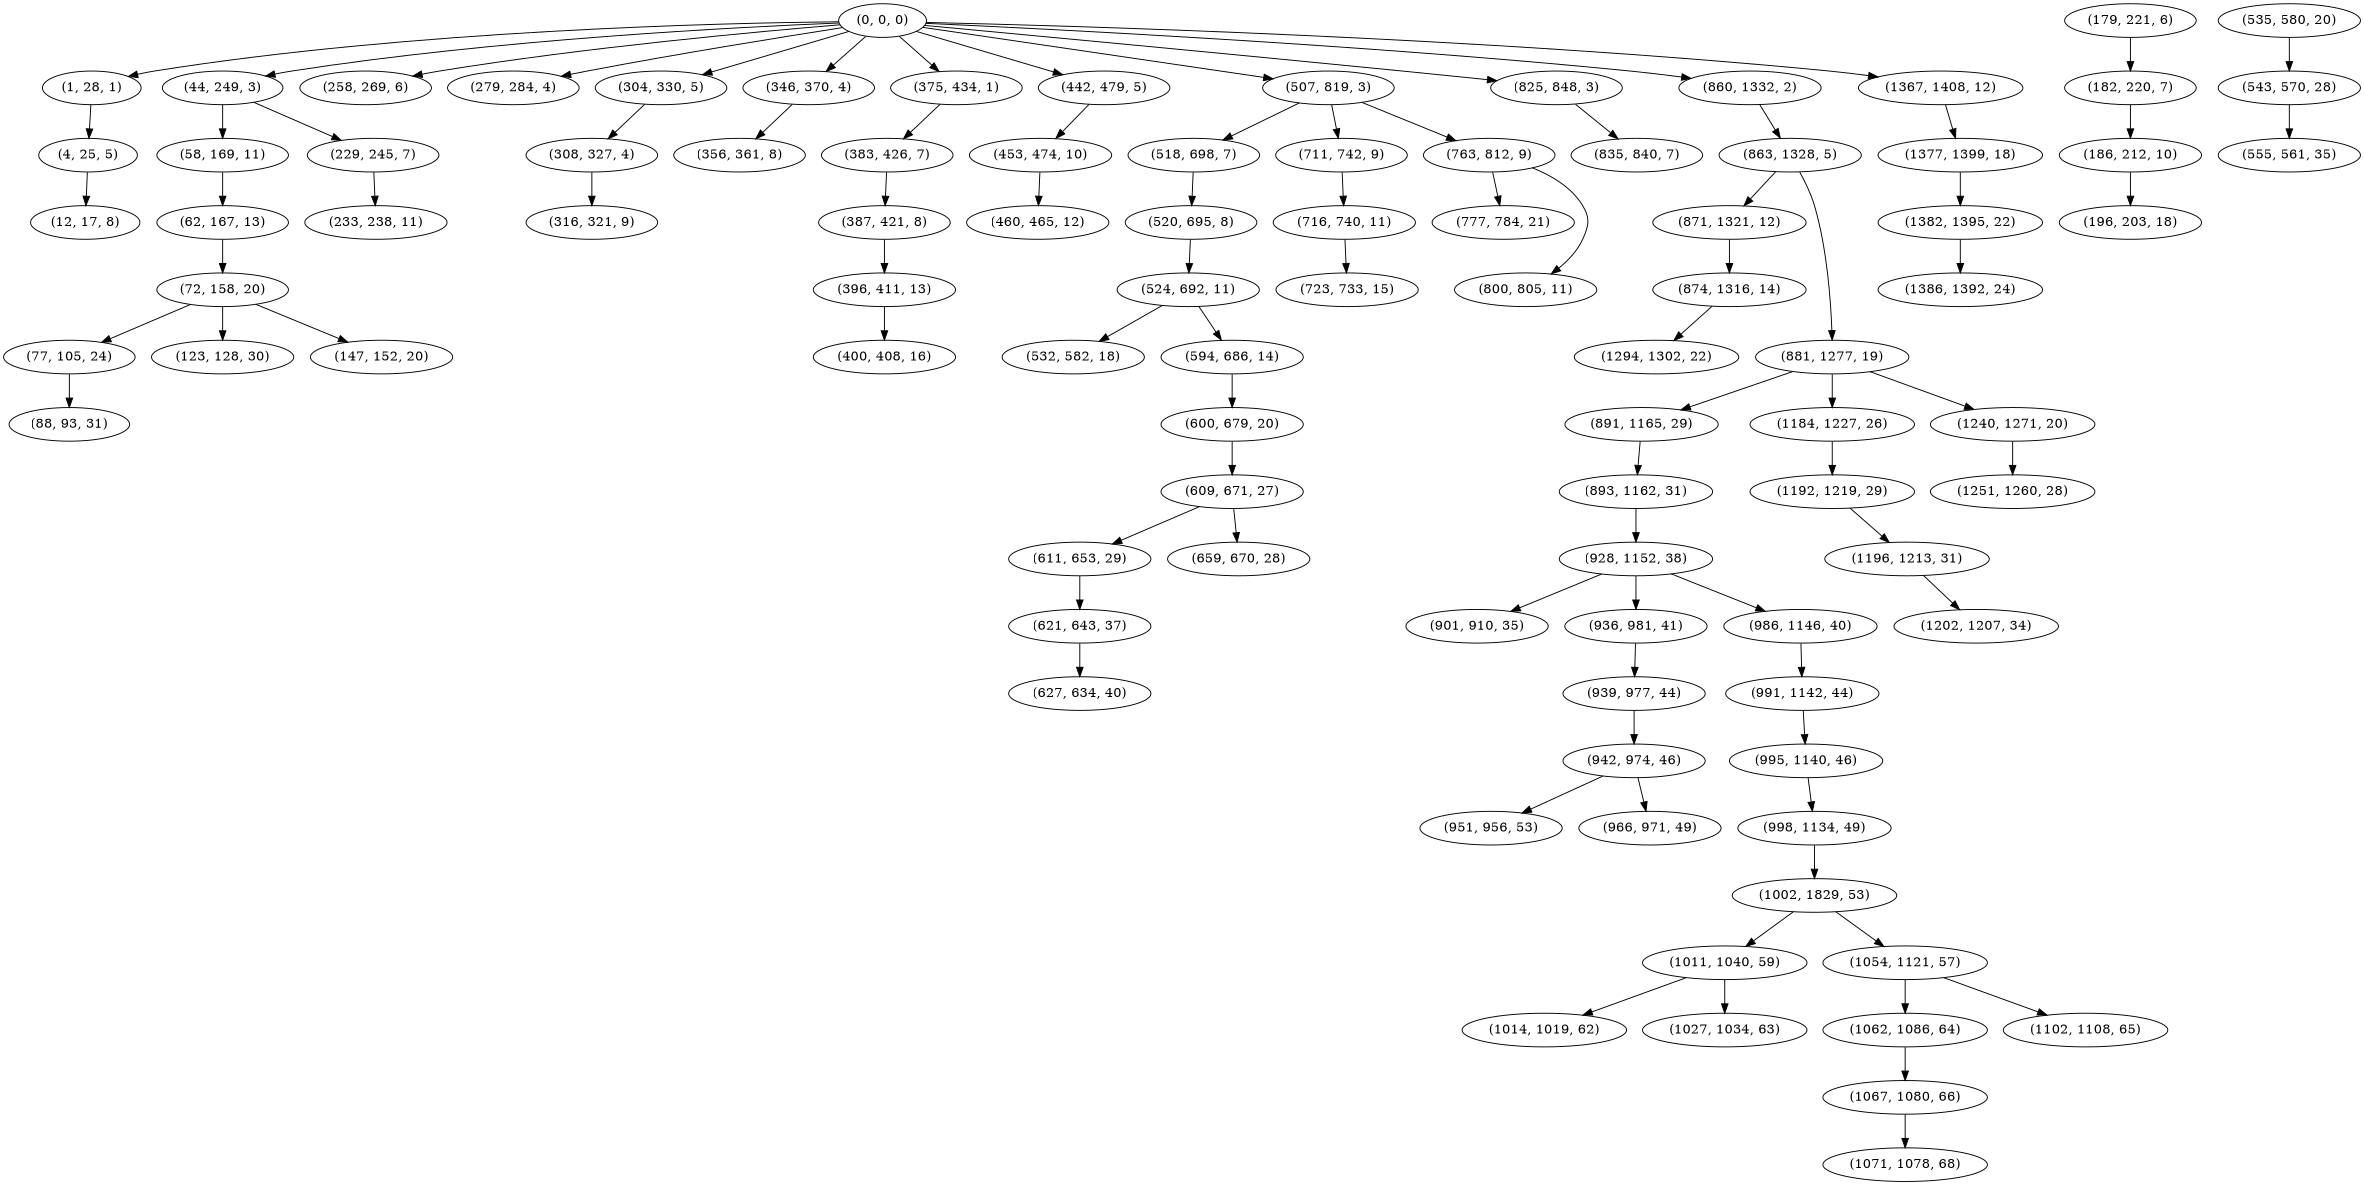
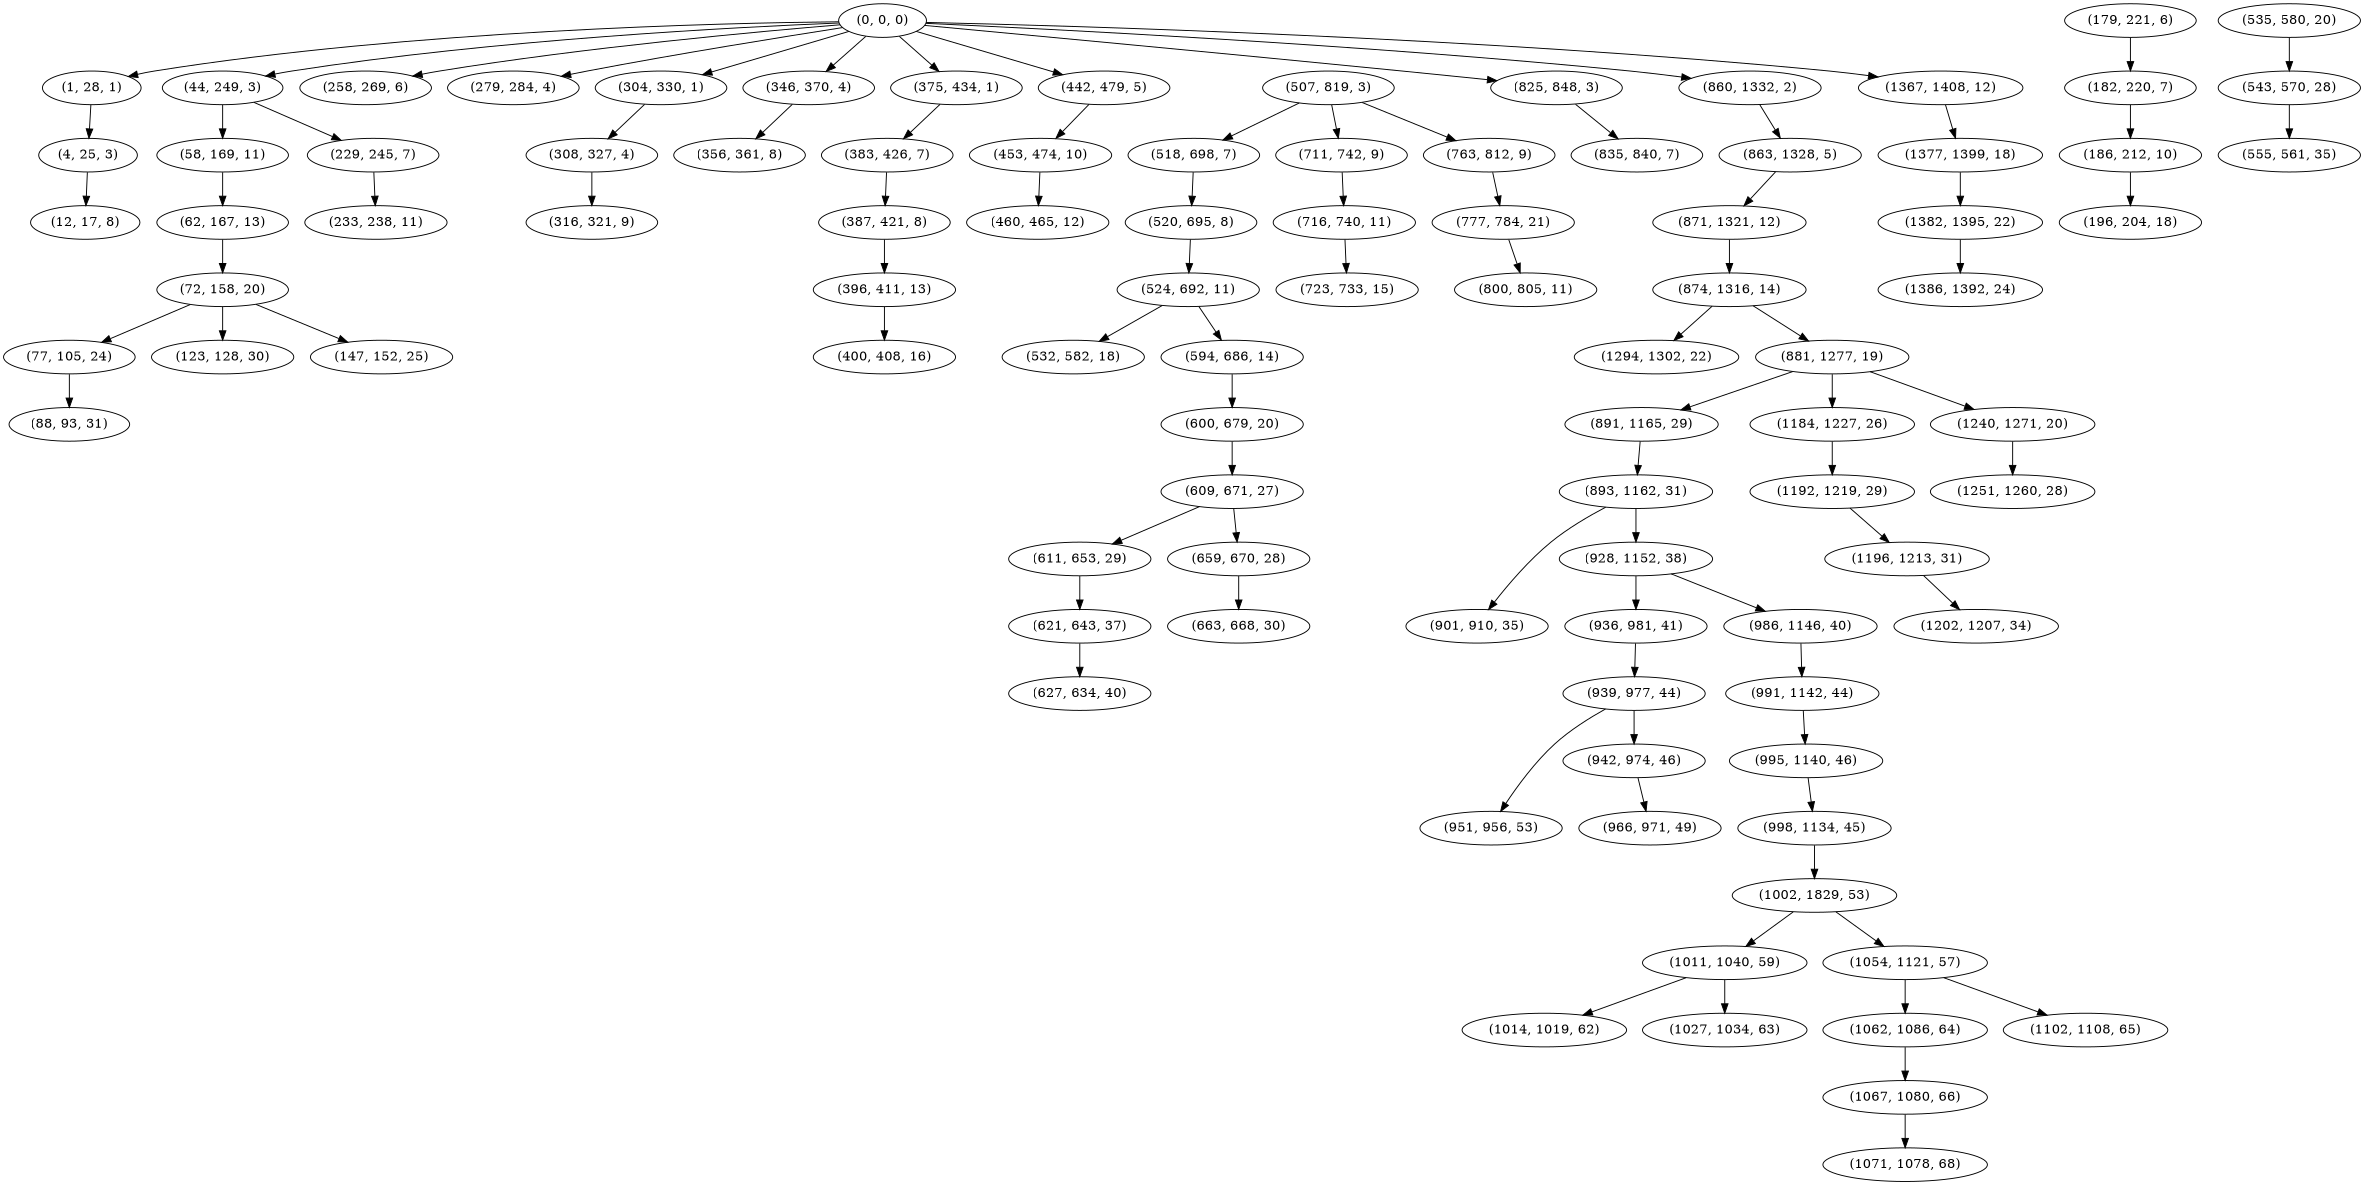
edge "(0, 0, 0)" -> "(507, 819, 3)": removed
node "(304, 330, 5)": label "(304, 330, 5)" -> "(304, 330, 1)"
node "(4, 25, 5)": label "(4, 25, 5)" -> "(4, 25, 3)"
edge "(763, 812, 9)" -> "(800, 805, 11)": now "(777, 784, 21)" -> "(800, 805, 11)"
node "(196, 203, 18)": label "(196, 203, 18)" -> "(196, 204, 18)"
edge "(863, 1328, 5)" -> "(881, 1277, 19)": now "(874, 1316, 14)" -> "(881, 1277, 19)"
node "(147, 152, 20)": label "(147, 152, 20)" -> "(147, 152, 25)"
edge "(928, 1152, 38)" -> "(901, 910, 35)": now "(893, 1162, 31)" -> "(901, 910, 35)"
node "(663, 668, 30)": added
edge "(942, 974, 46)" -> "(951, 956, 53)": now "(939, 977, 44)" -> "(951, 956, 53)"
node "(998, 1134, 49)": label "(998, 1134, 49)" -> "(998, 1134, 45)"
